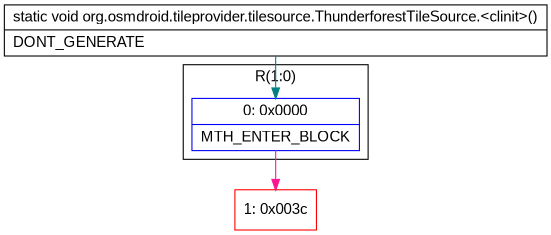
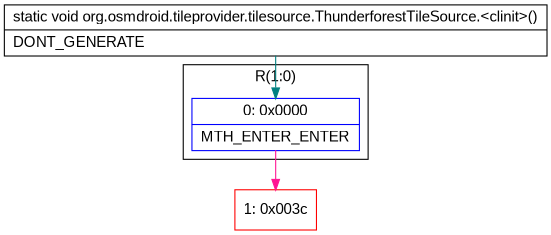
node "0: 0x0000": text "MTH_ENTER_BLOCK" -> "MTH_ENTER_ENTER"
